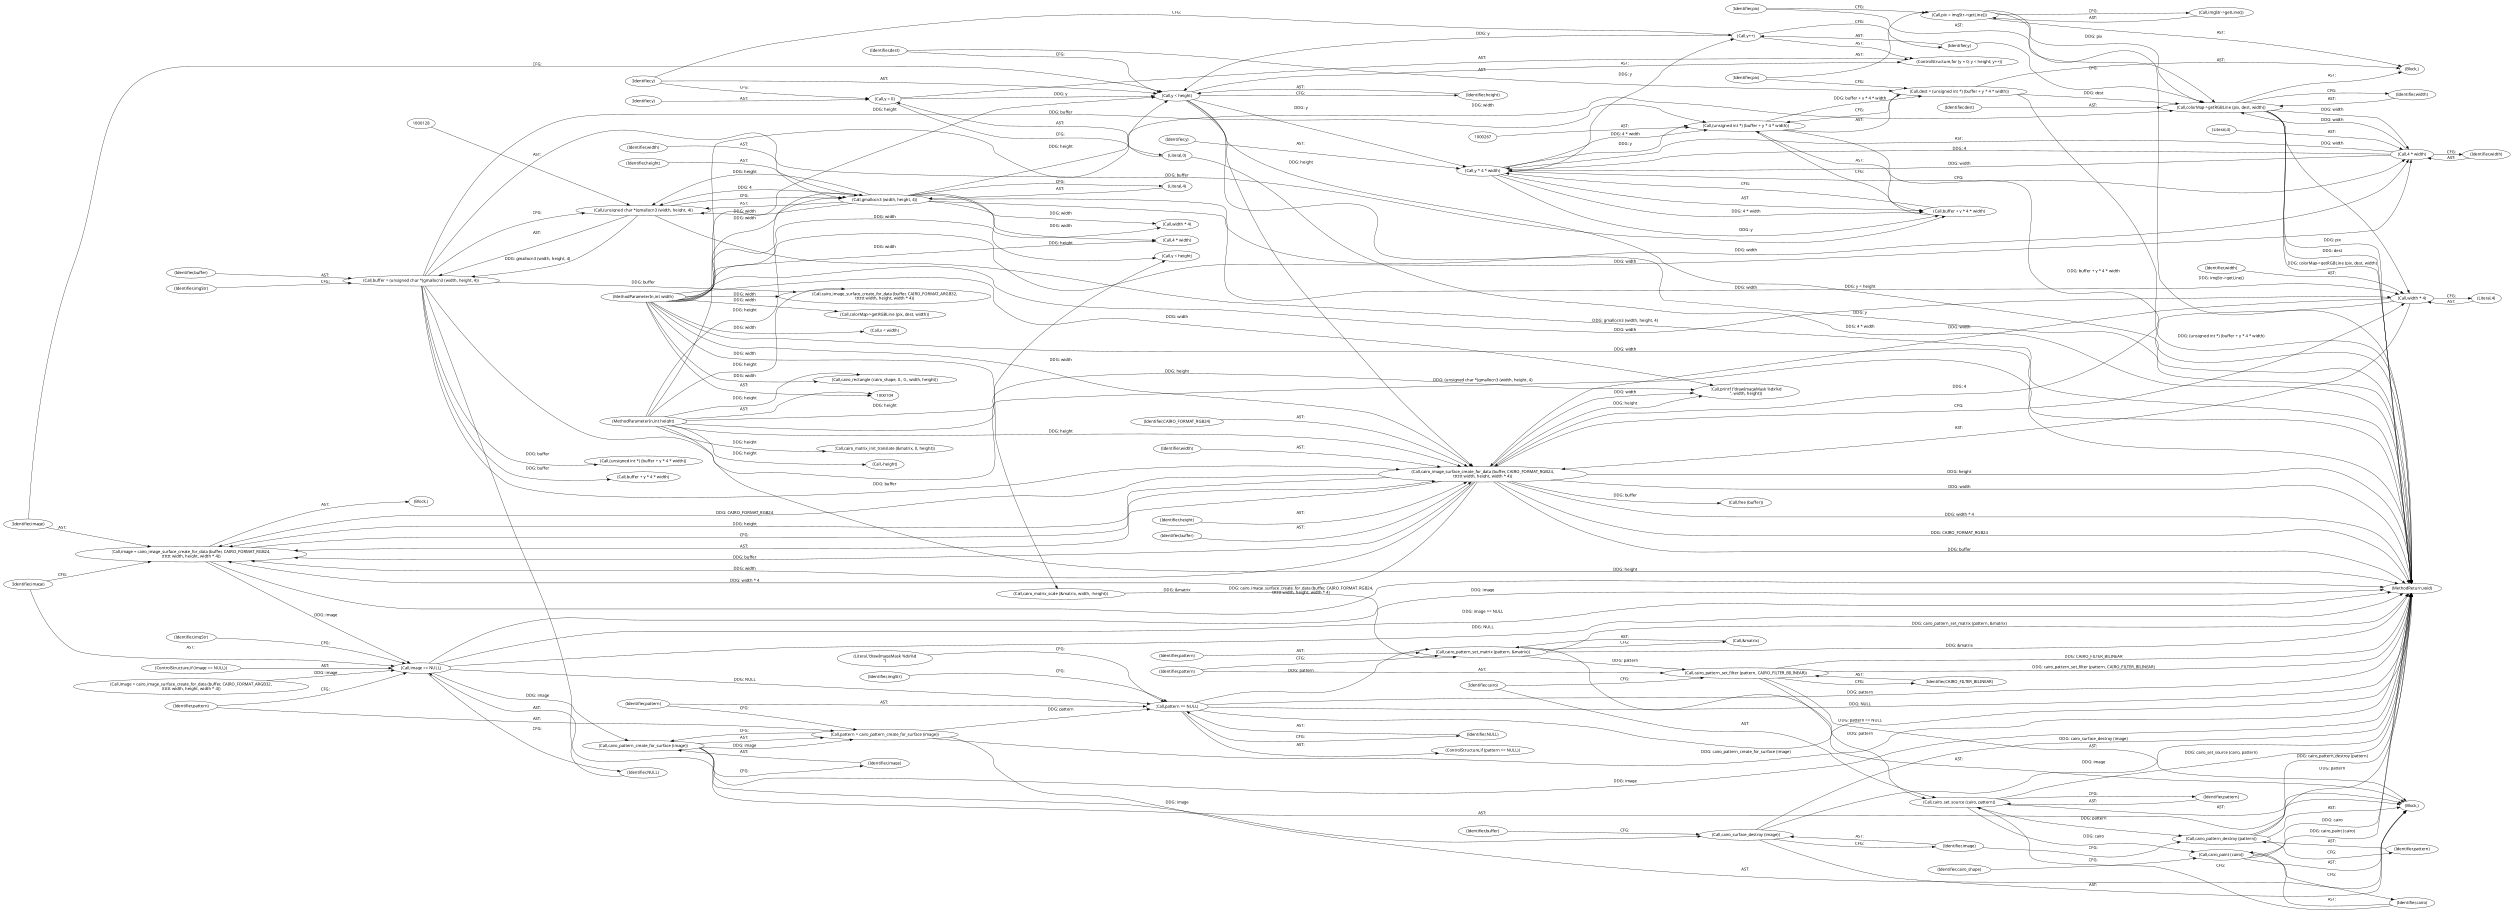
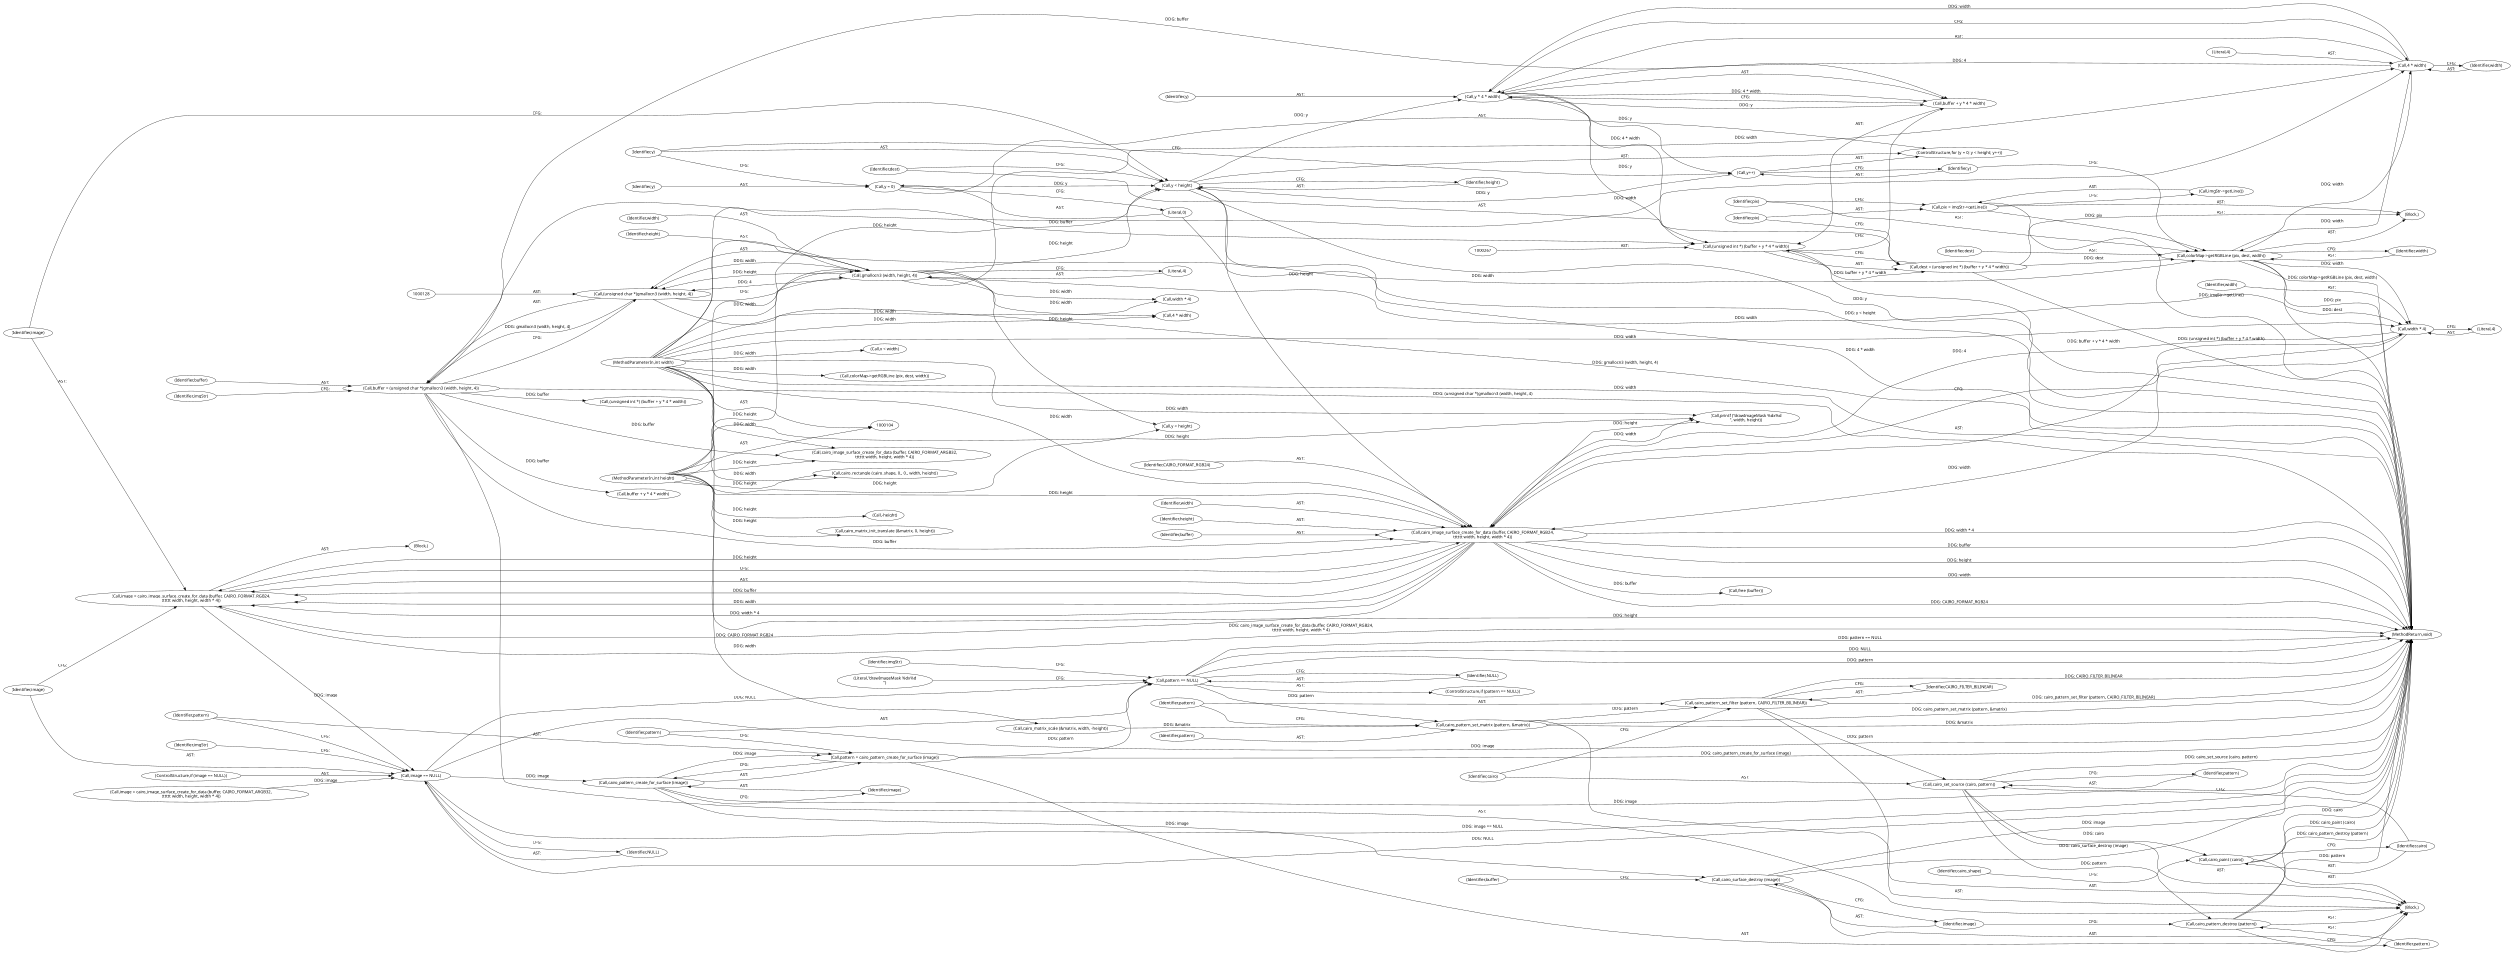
node "(Call,&matrix)": removed
